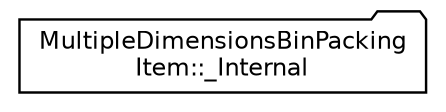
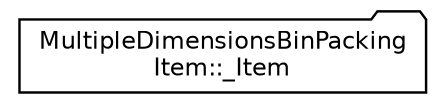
node "MultipleDimensionsBinPacking Item::_Internal": label "MultipleDimensionsBinPacking Item::_Internal" -> "MultipleDimensionsBinPacking Item::_Item"
